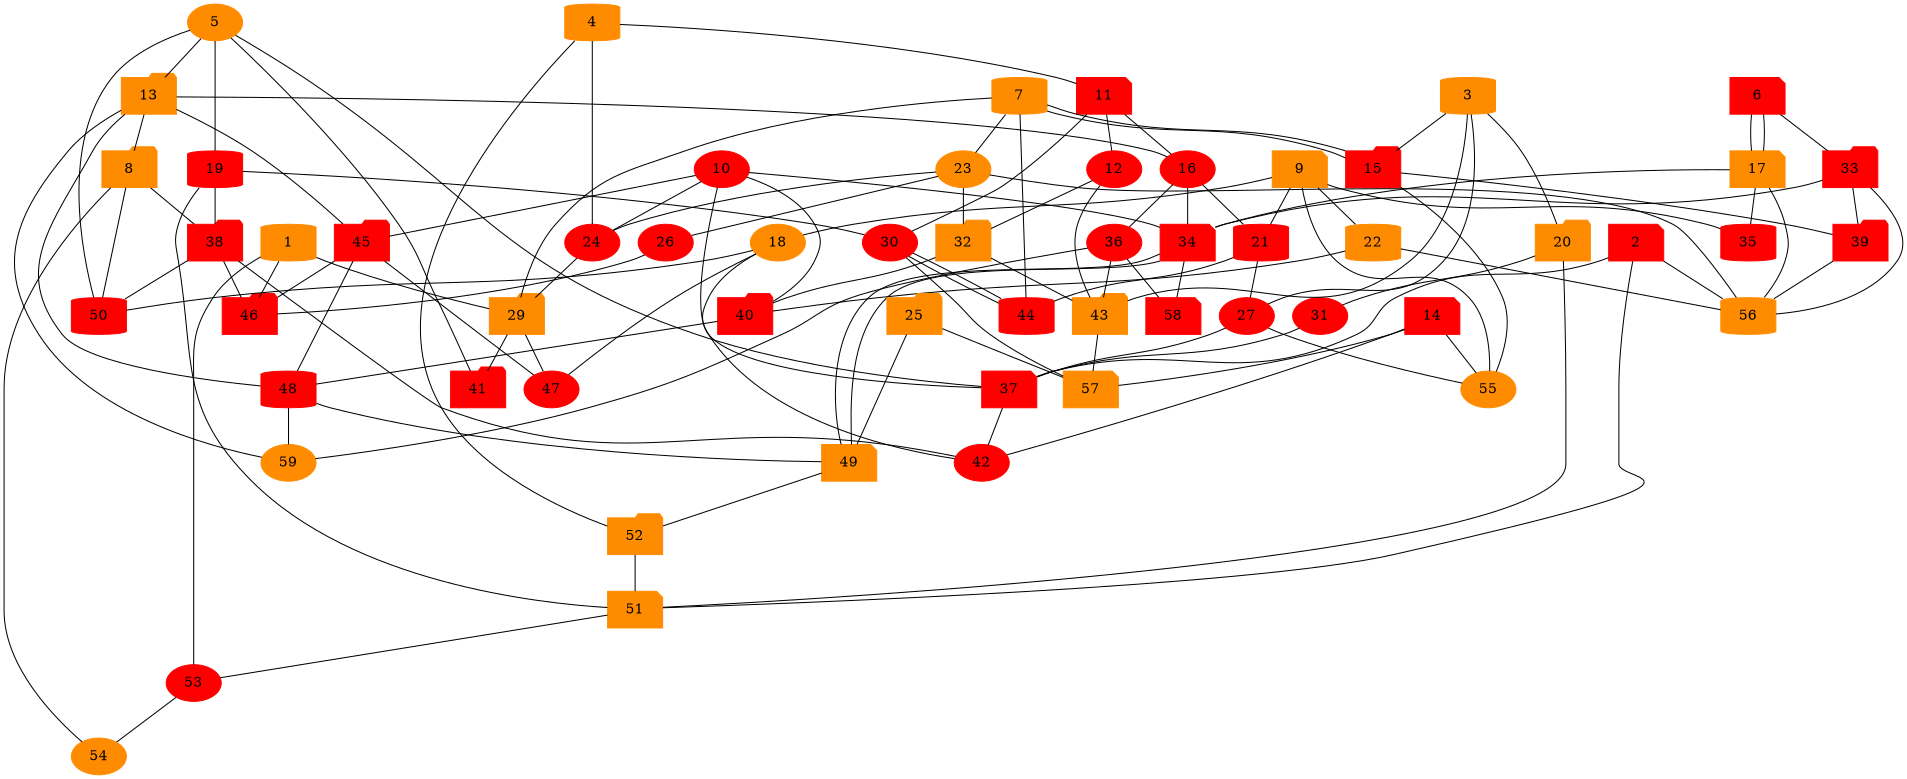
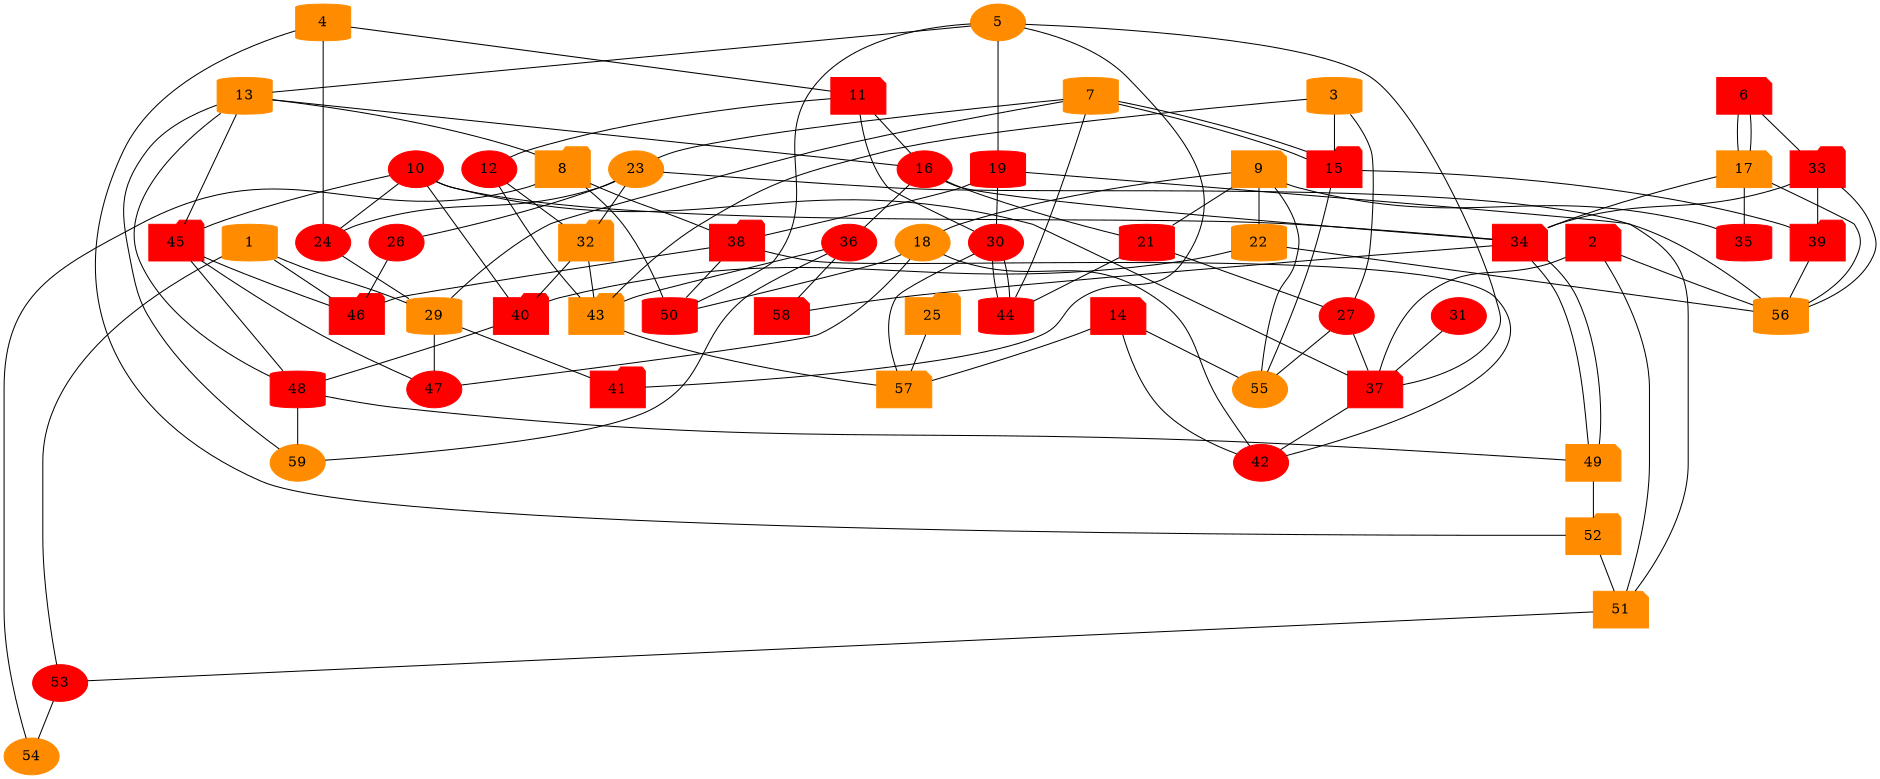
node "13": shape folder -> cylinder
node "20": removed
node "29": shape folder -> cylinder
edge "25" -- "49": removed
